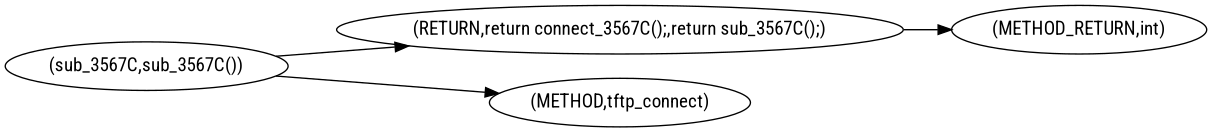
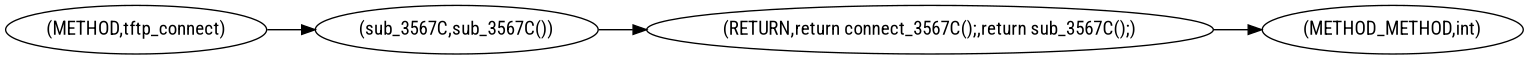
node "(METHOD_RETURN,int)": label "(METHOD_RETURN,int)" -> "(METHOD_METHOD,int)"
edge "(sub_3567C,sub_3567C())" -> "(METHOD,tftp_connect)": reversed
